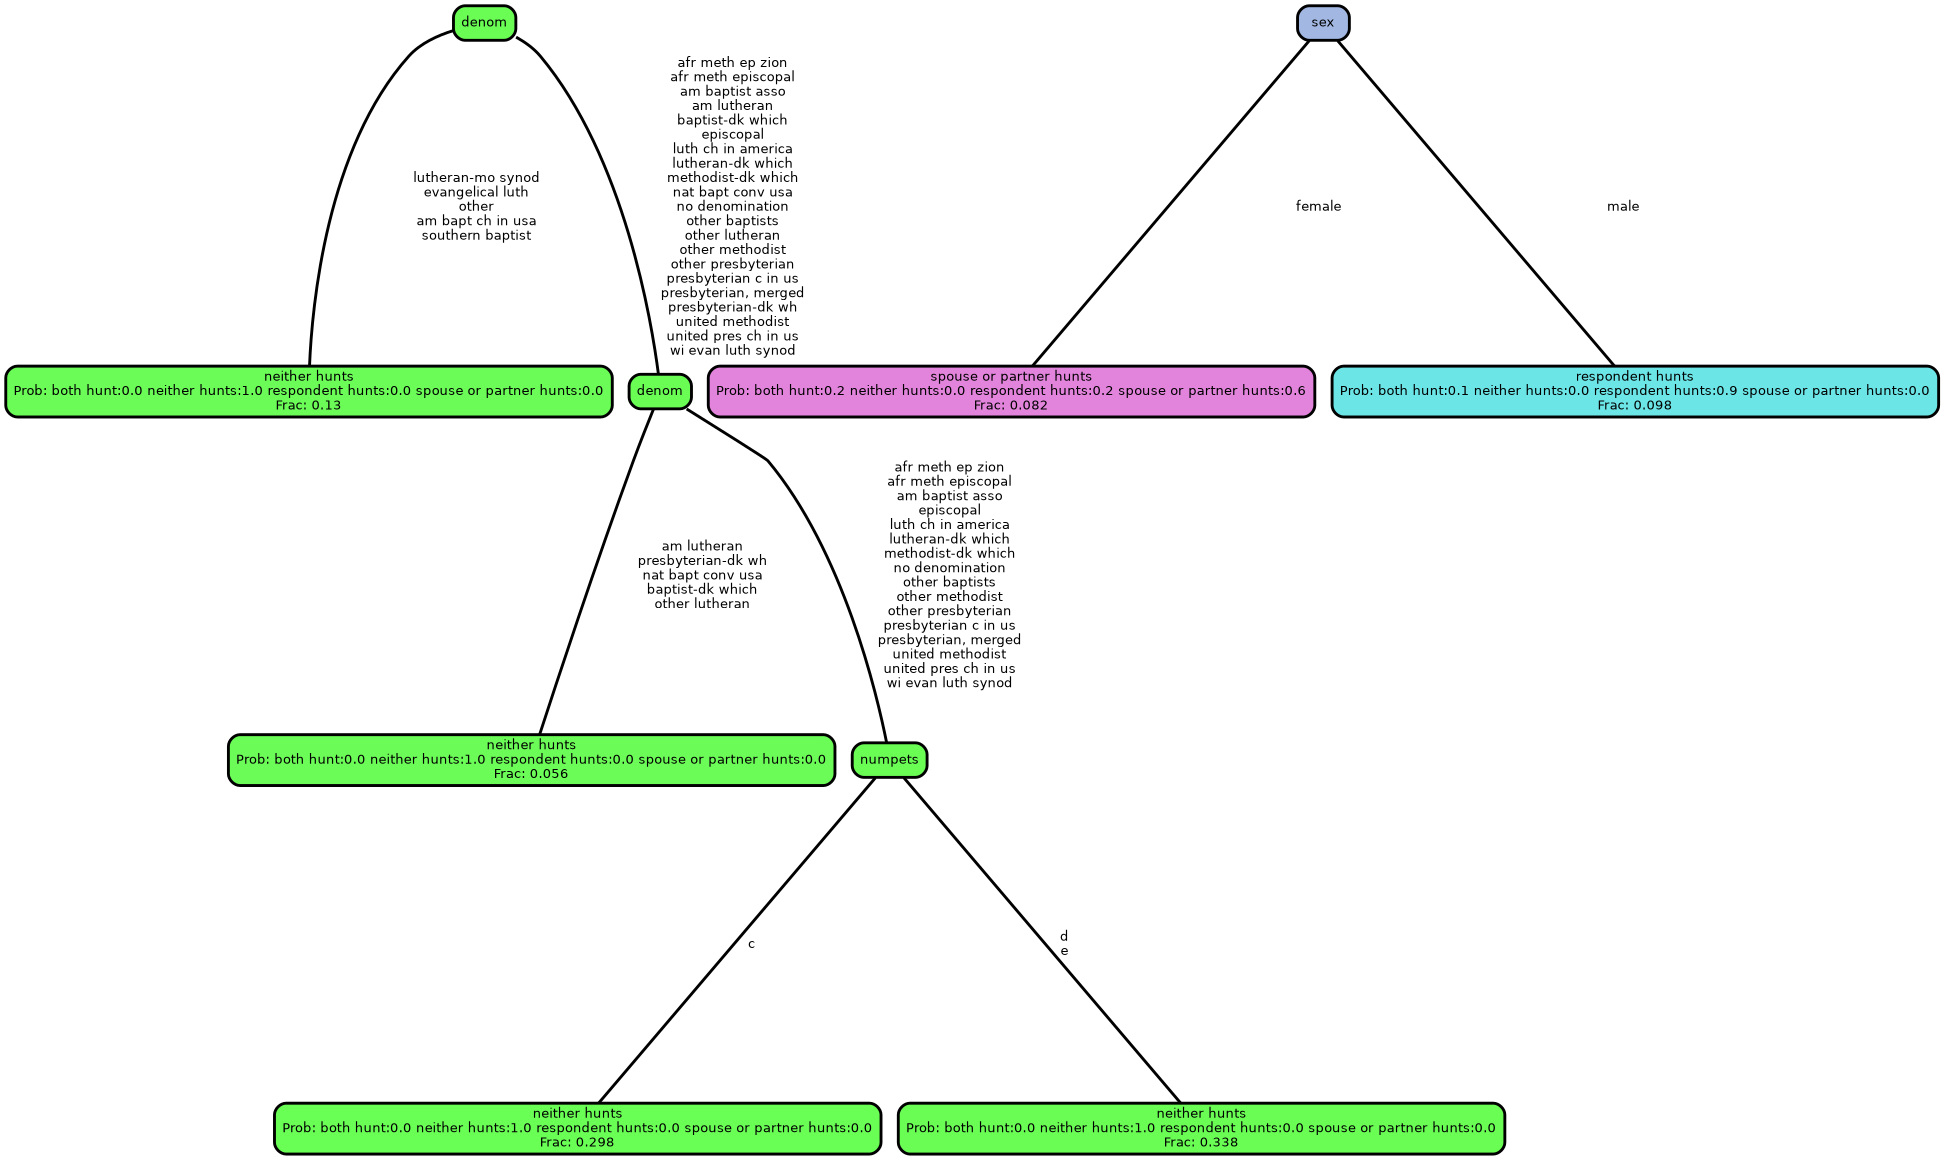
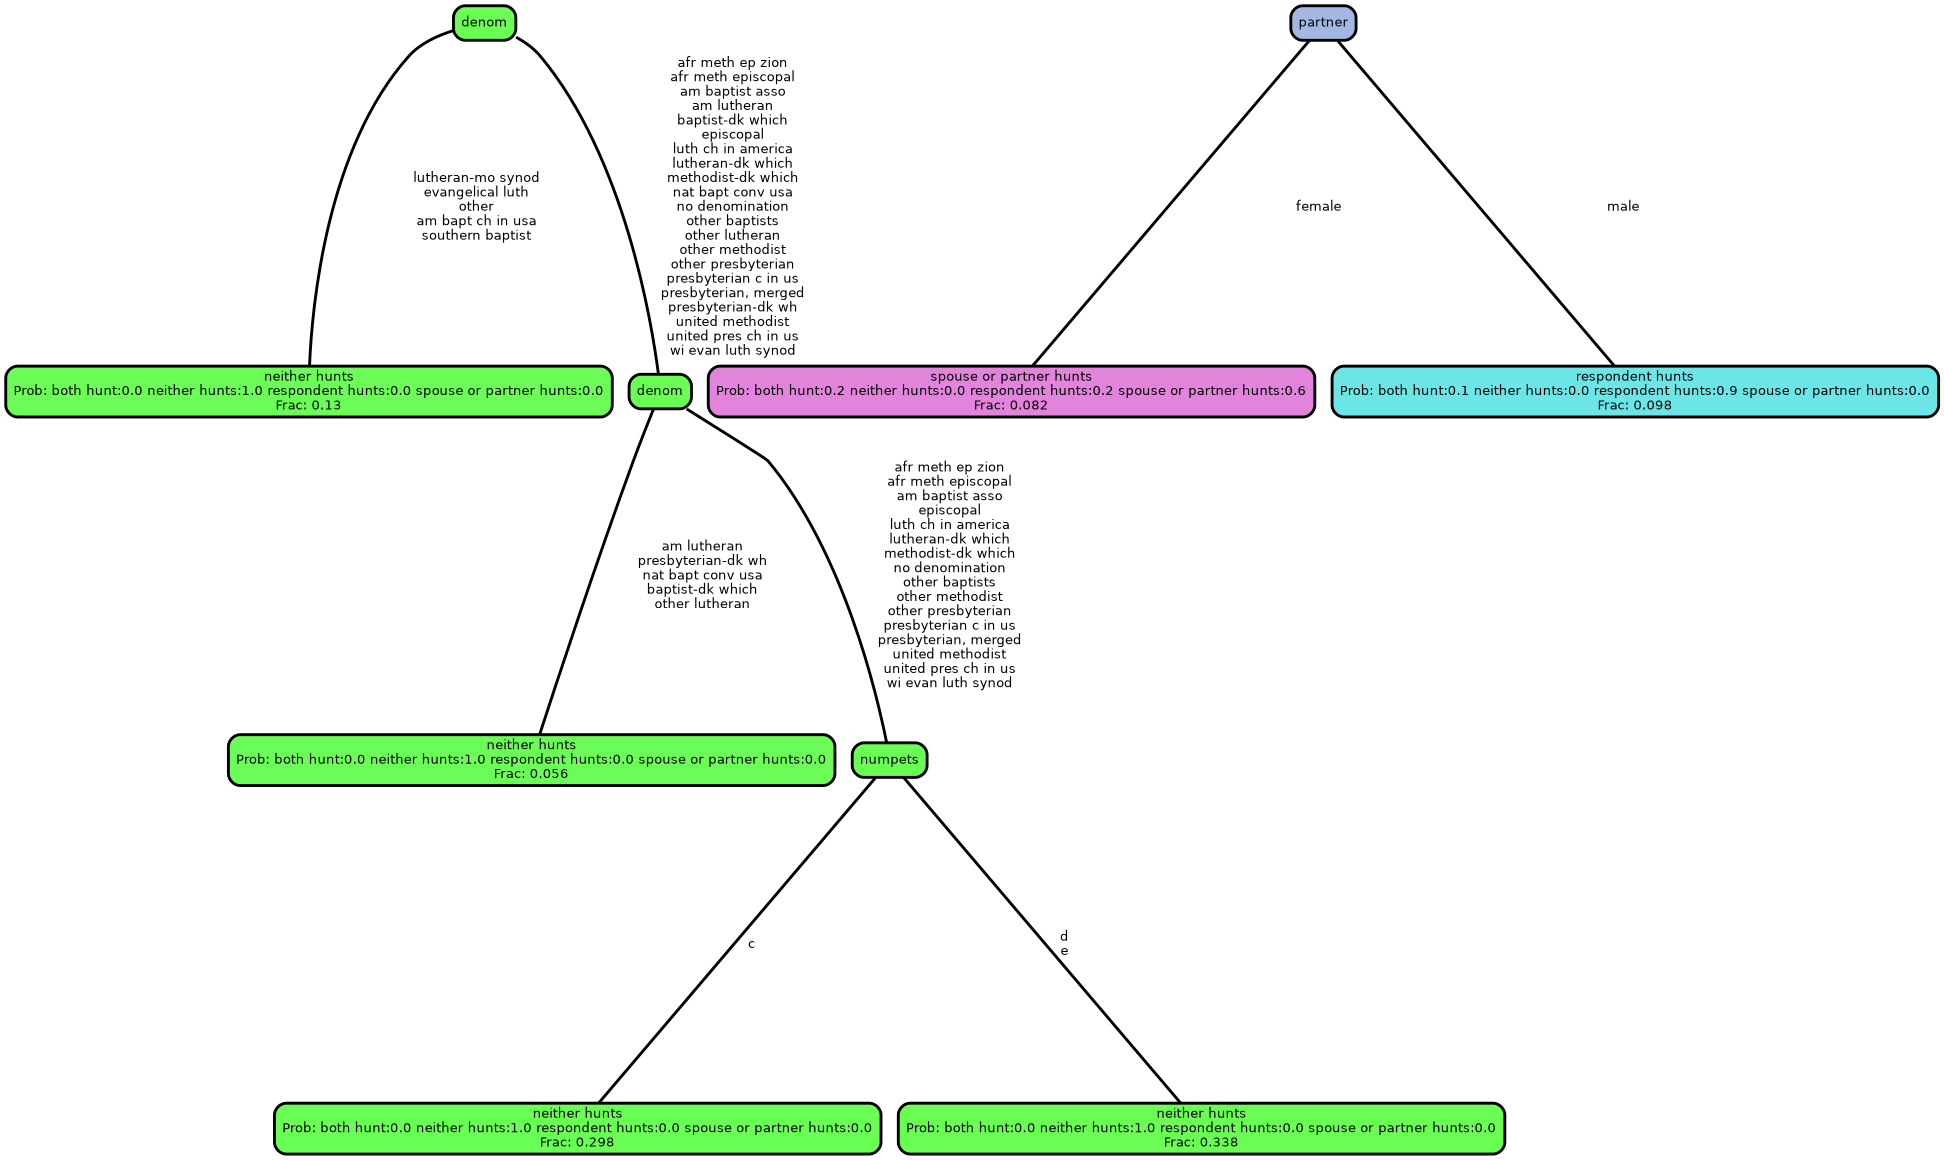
node "sex": label "sex" -> "partner"
